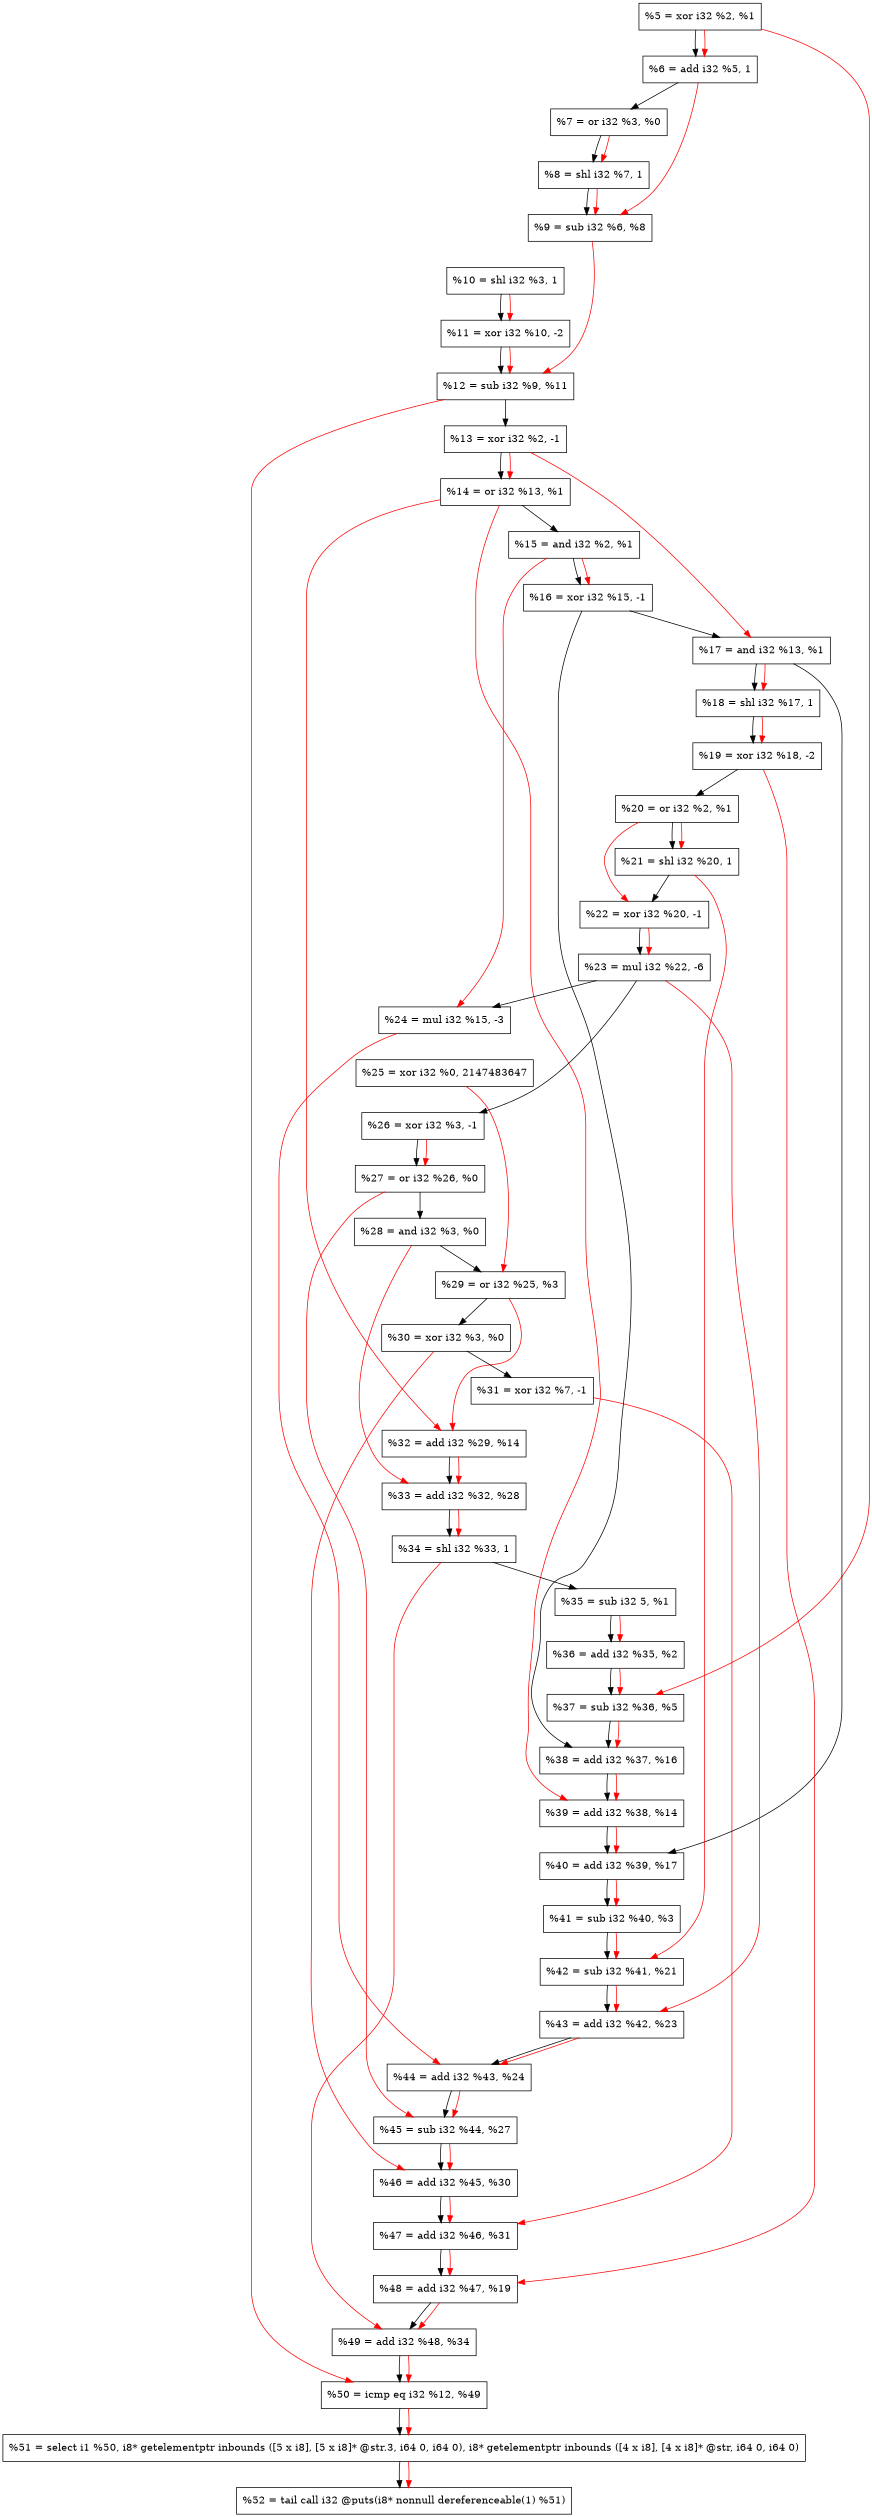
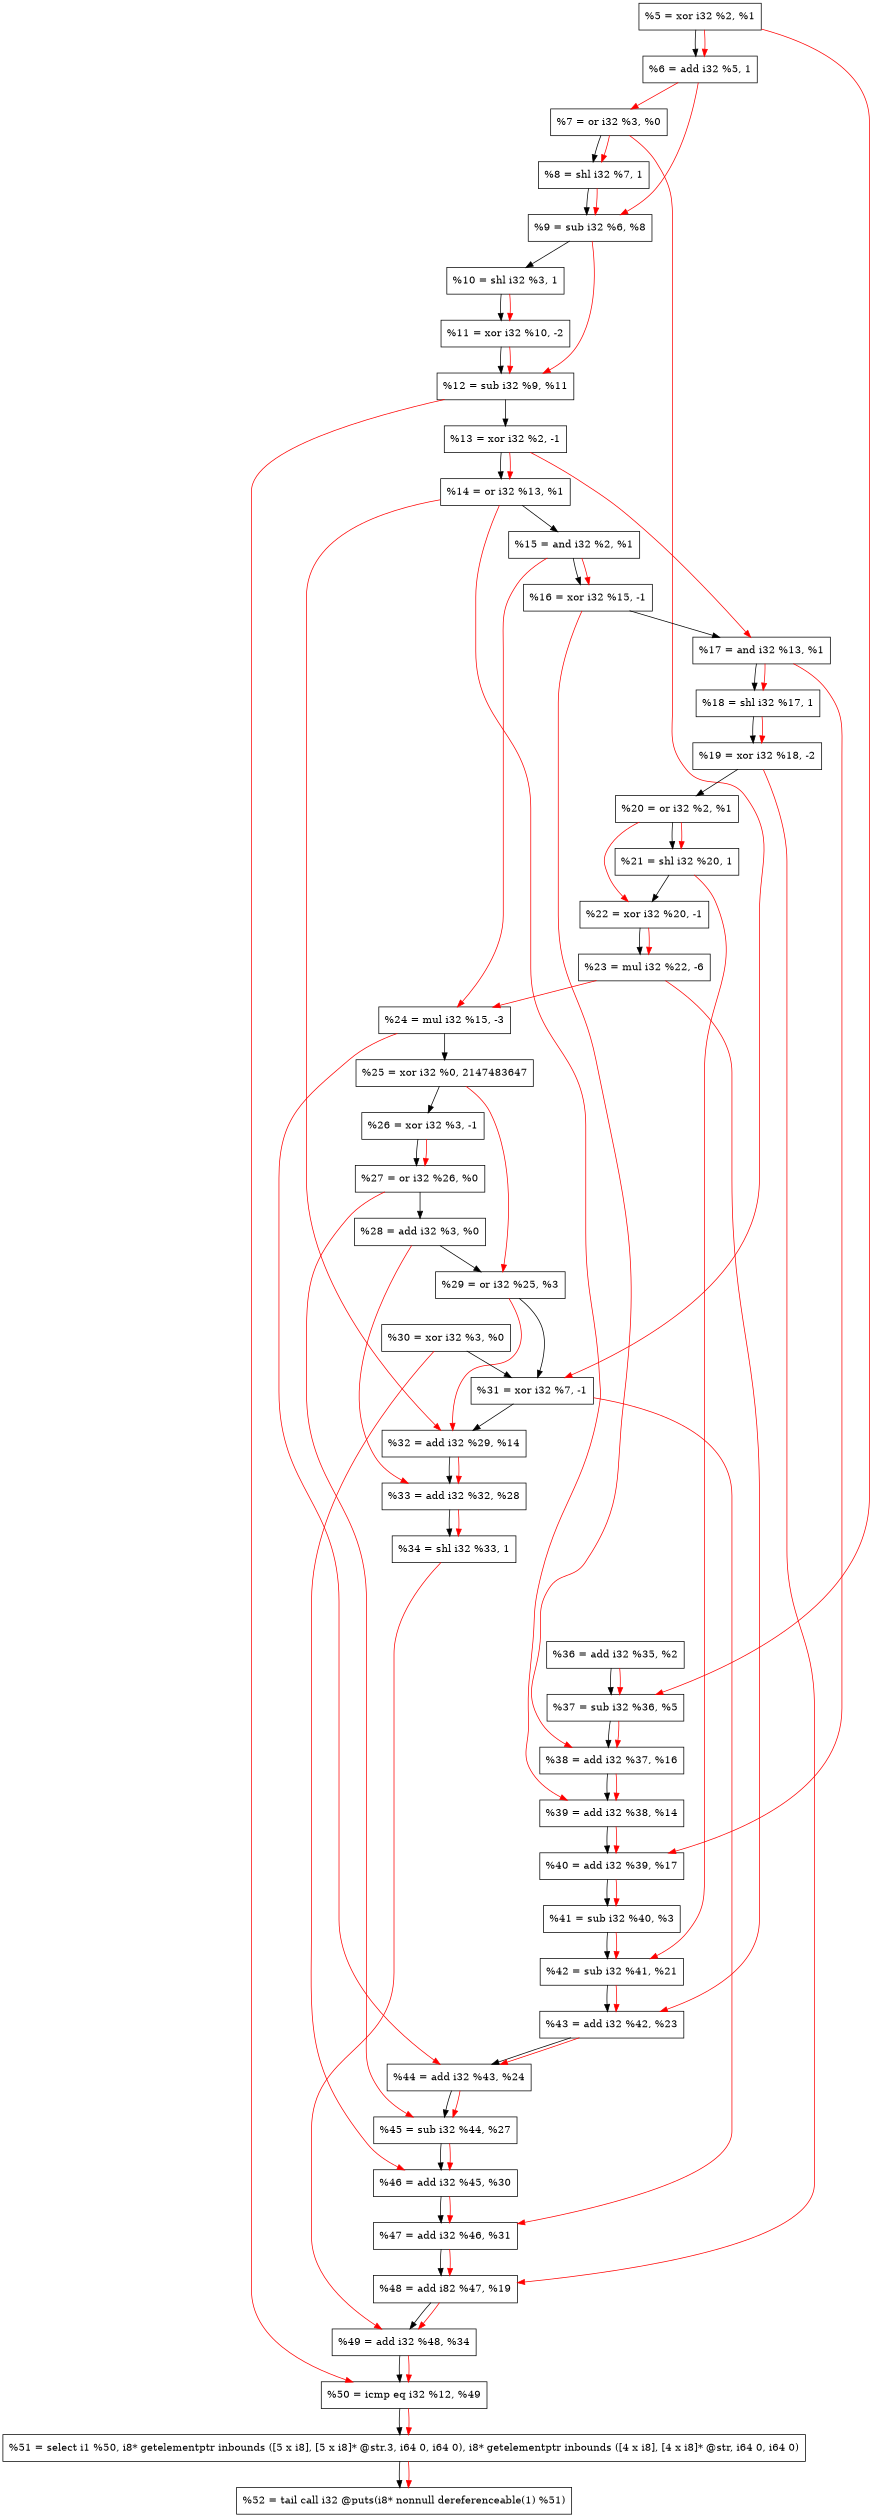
edge "%6 = add i32 %5, 1" -> "%7 = or i32 %3, %0": color black -> red
edge "%9 = sub i32 %6, %8" -> "%10 = shl i32 %3, 1": added
edge "%7 = or i32 %3, %0" -> "%31 = xor i32 %7, -1": added
edge "%23 = mul i32 %22, -6" -> "%24 = mul i32 %15, -3": color black -> red
edge "%24 = mul i32 %15, -3" -> "%25 = xor i32 %0, 2147483647": added
edge "%23 = mul i32 %22, -6" -> "%26 = xor i32 %3, -1": now "%25 = xor i32 %0, 2147483647" -> "%26 = xor i32 %3, -1"
edge "%16 = xor i32 %15, -1" -> "%38 = add i32 %37, %16": color black -> red
node "%28 = and i32 %3, %0": label "%28 = and i32 %3, %0" -> "%28 = add i32 %3, %0"
edge "%17 = and i32 %13, %1" -> "%40 = add i32 %39, %17": color black -> red
edge "%29 = or i32 %25, %3" -> "%30 = xor i32 %3, %0": now "%29 = or i32 %25, %3" -> "%31 = xor i32 %7, -1"
edge "%31 = xor i32 %7, -1" -> "%32 = add i32 %29, %14": added
node "%35 = sub i32 5, %1": removed
node "%48 = add i32 %47, %19": label "%48 = add i32 %47, %19" -> "%48 = add i82 %47, %19"
